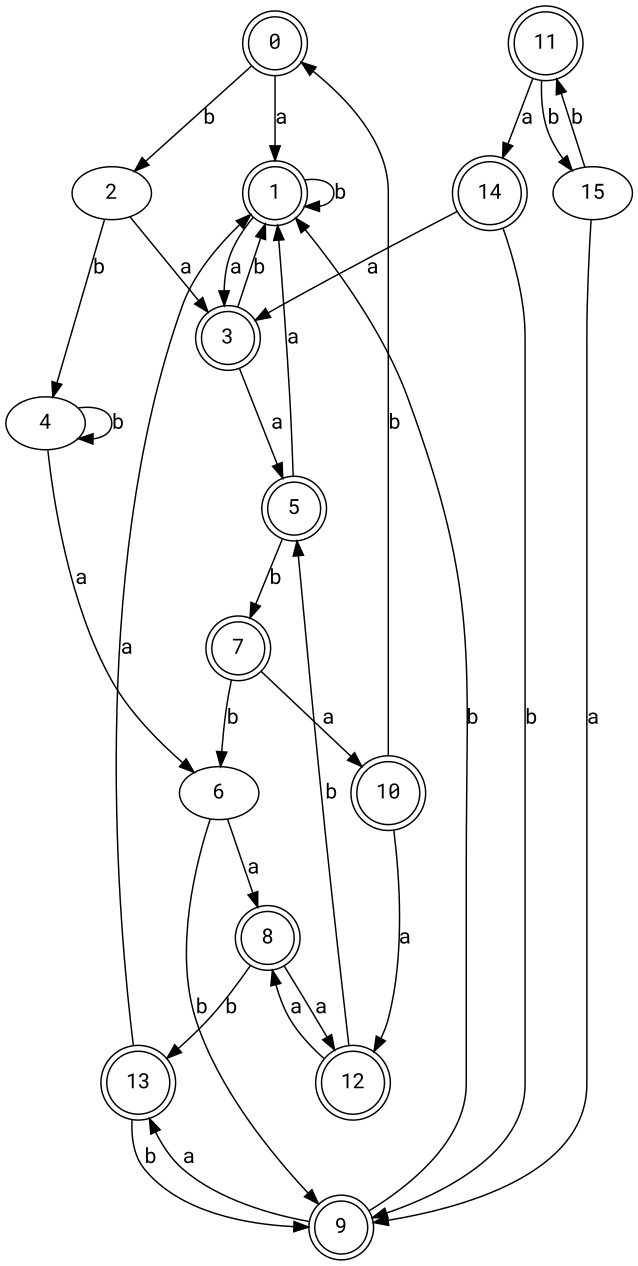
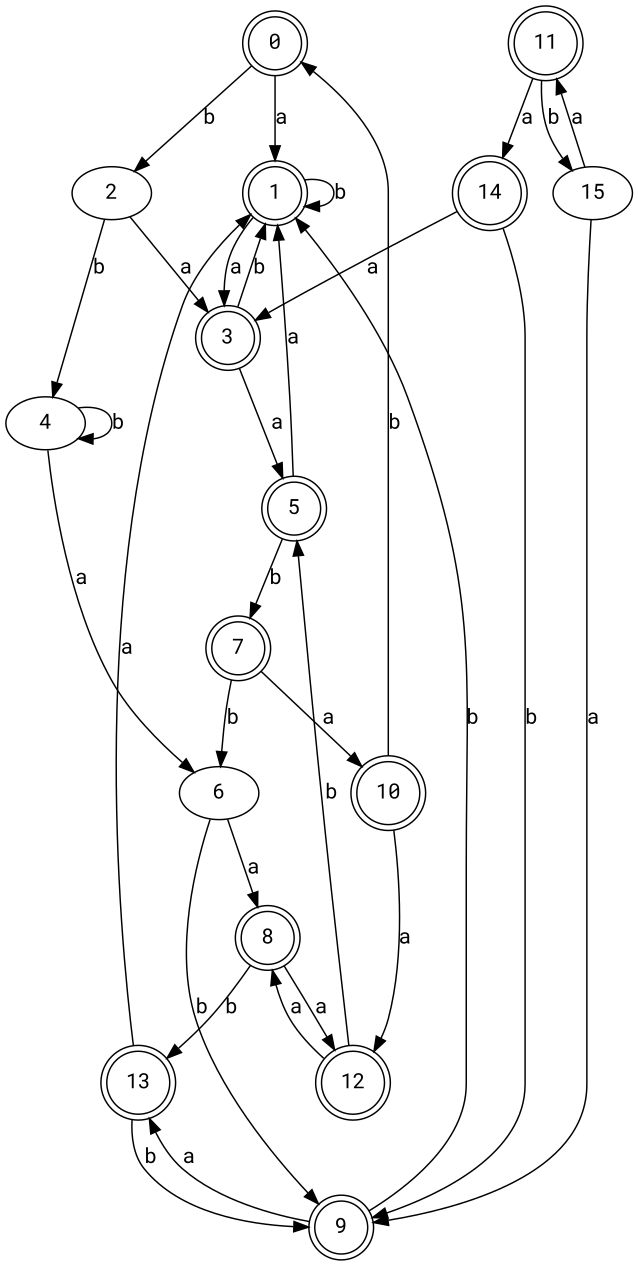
edge "15" -> "11": label "b" -> "a"
